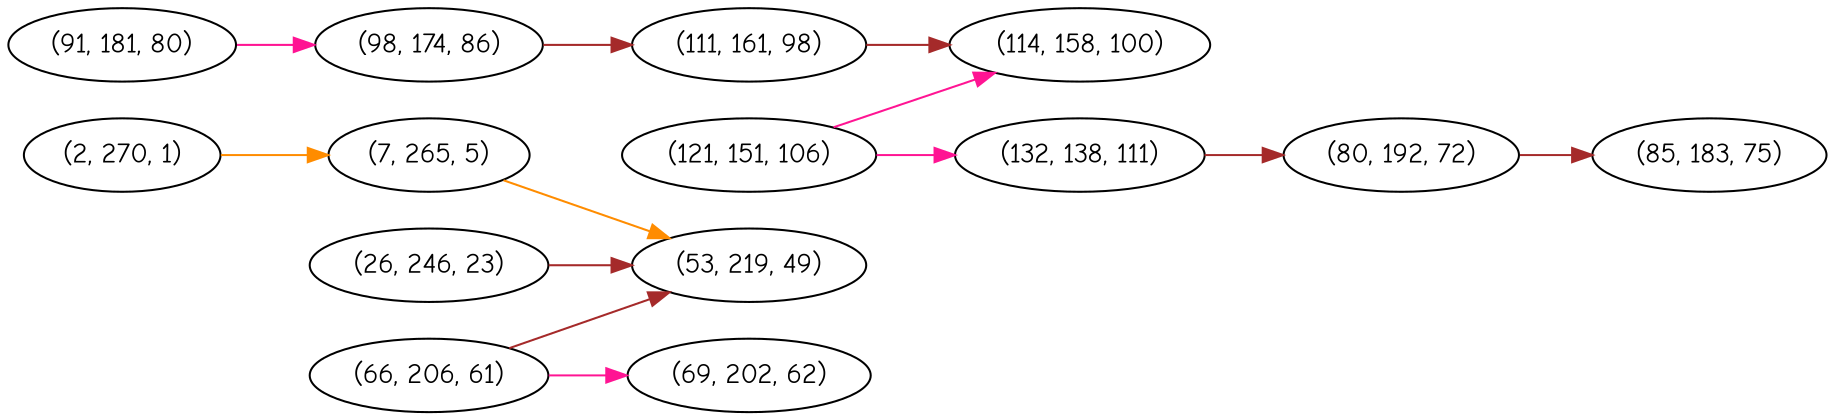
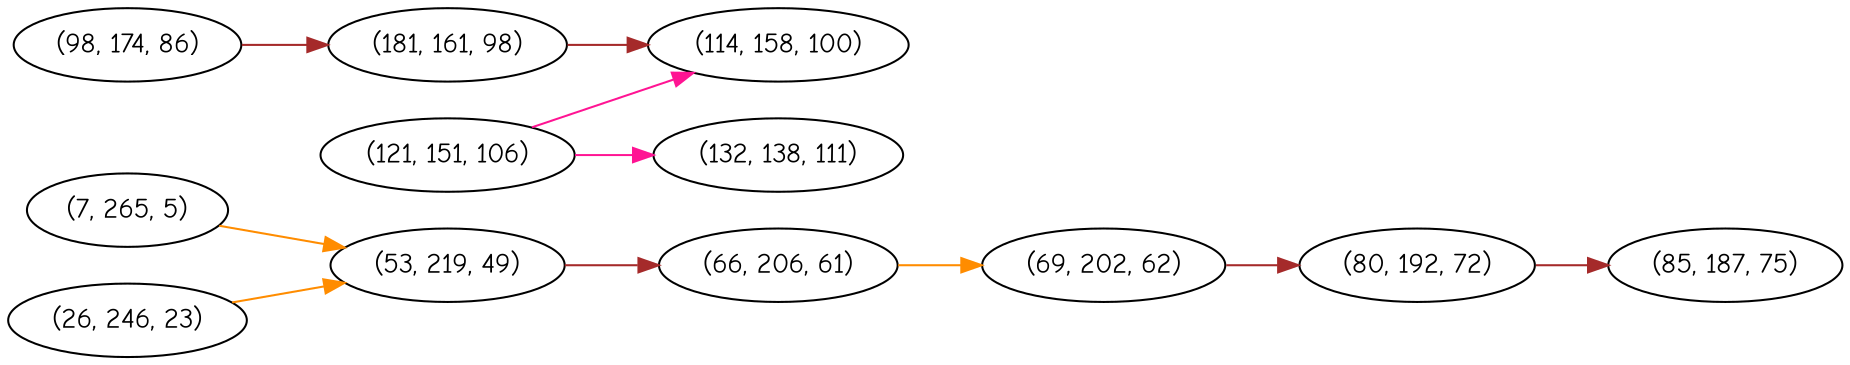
node "(91, 181, 80)": removed
node "(111, 161, 98)": label "(111, 161, 98)" -> "(181, 161, 98)"
node "(2, 270, 1)": removed
edge "(132, 138, 111)" -> "(80, 192, 72)": now "(69, 202, 62)" -> "(80, 192, 72)"
node "(85, 183, 75)": label "(85, 183, 75)" -> "(85, 187, 75)"
edge "(26, 246, 23)" -> "(53, 219, 49)": color brown -> darkorange
edge "(66, 206, 61)" -> "(53, 219, 49)": reversed
edge "(66, 206, 61)" -> "(69, 202, 62)": color deeppink -> darkorange
